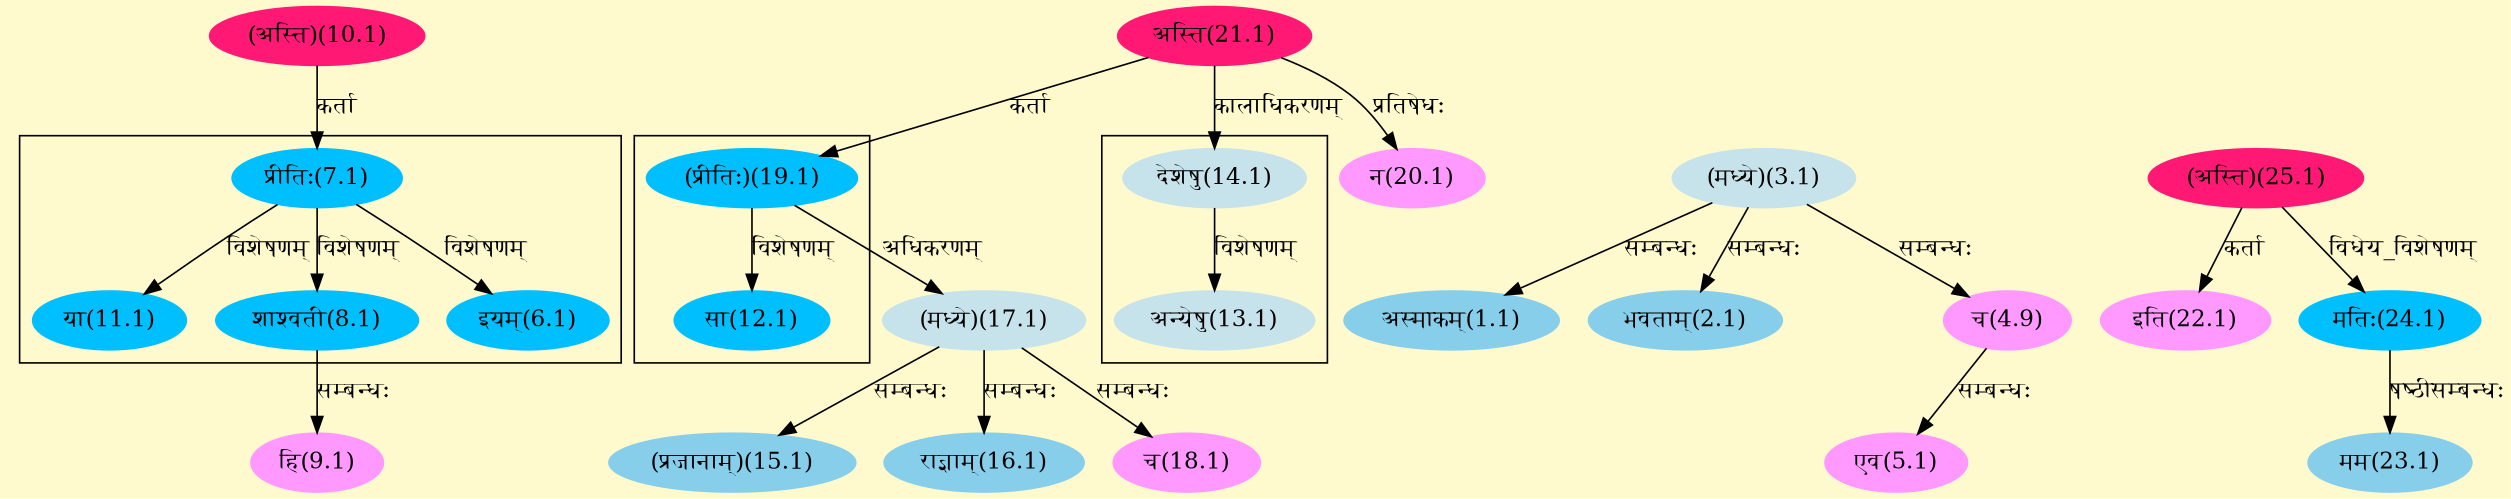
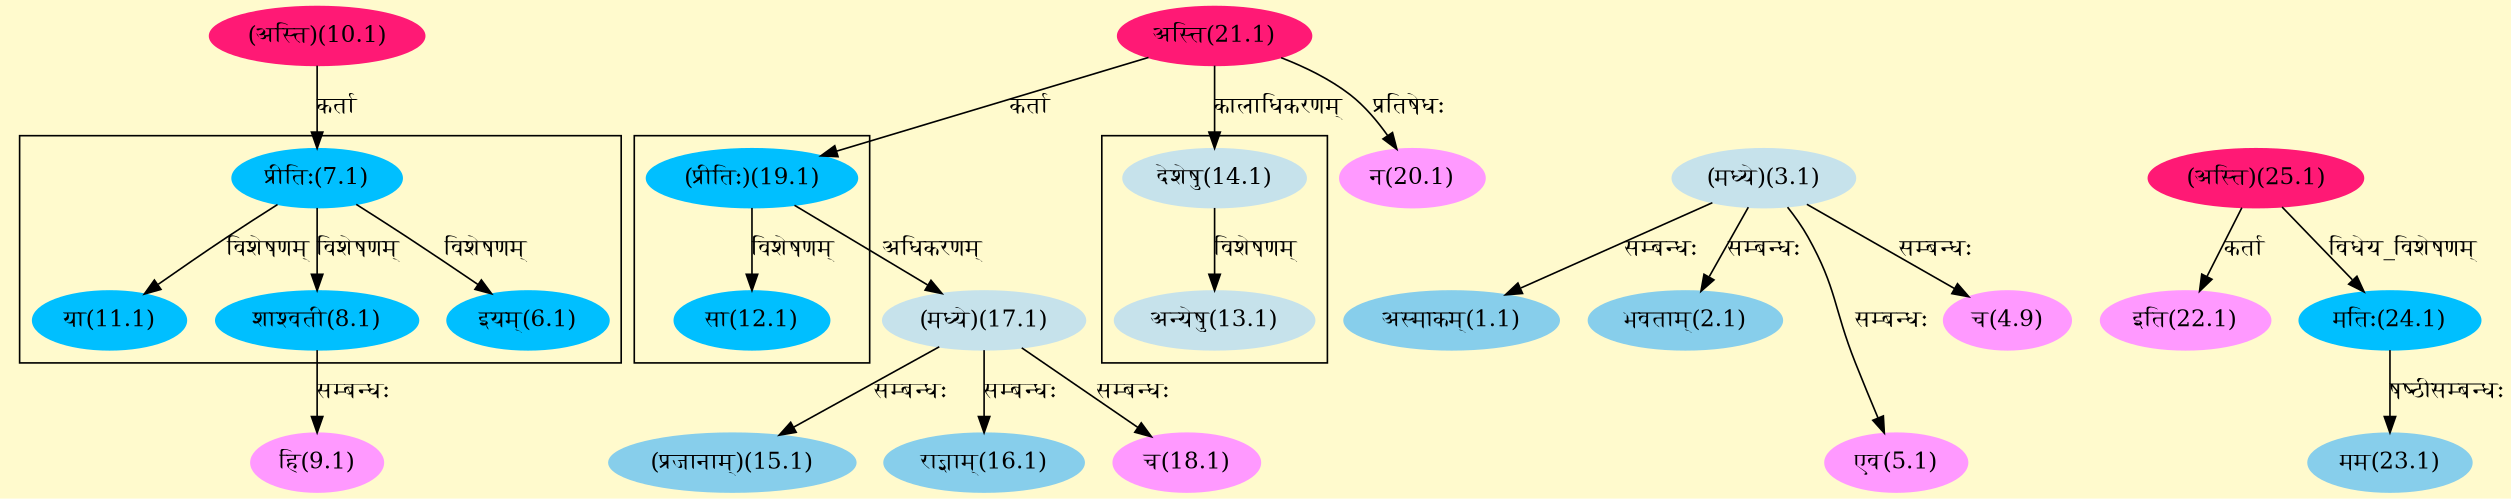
edge "च(4.9)" -> "एव(5.1)": now "(मध्ये)(3.1)" -> "एव(5.1)"
